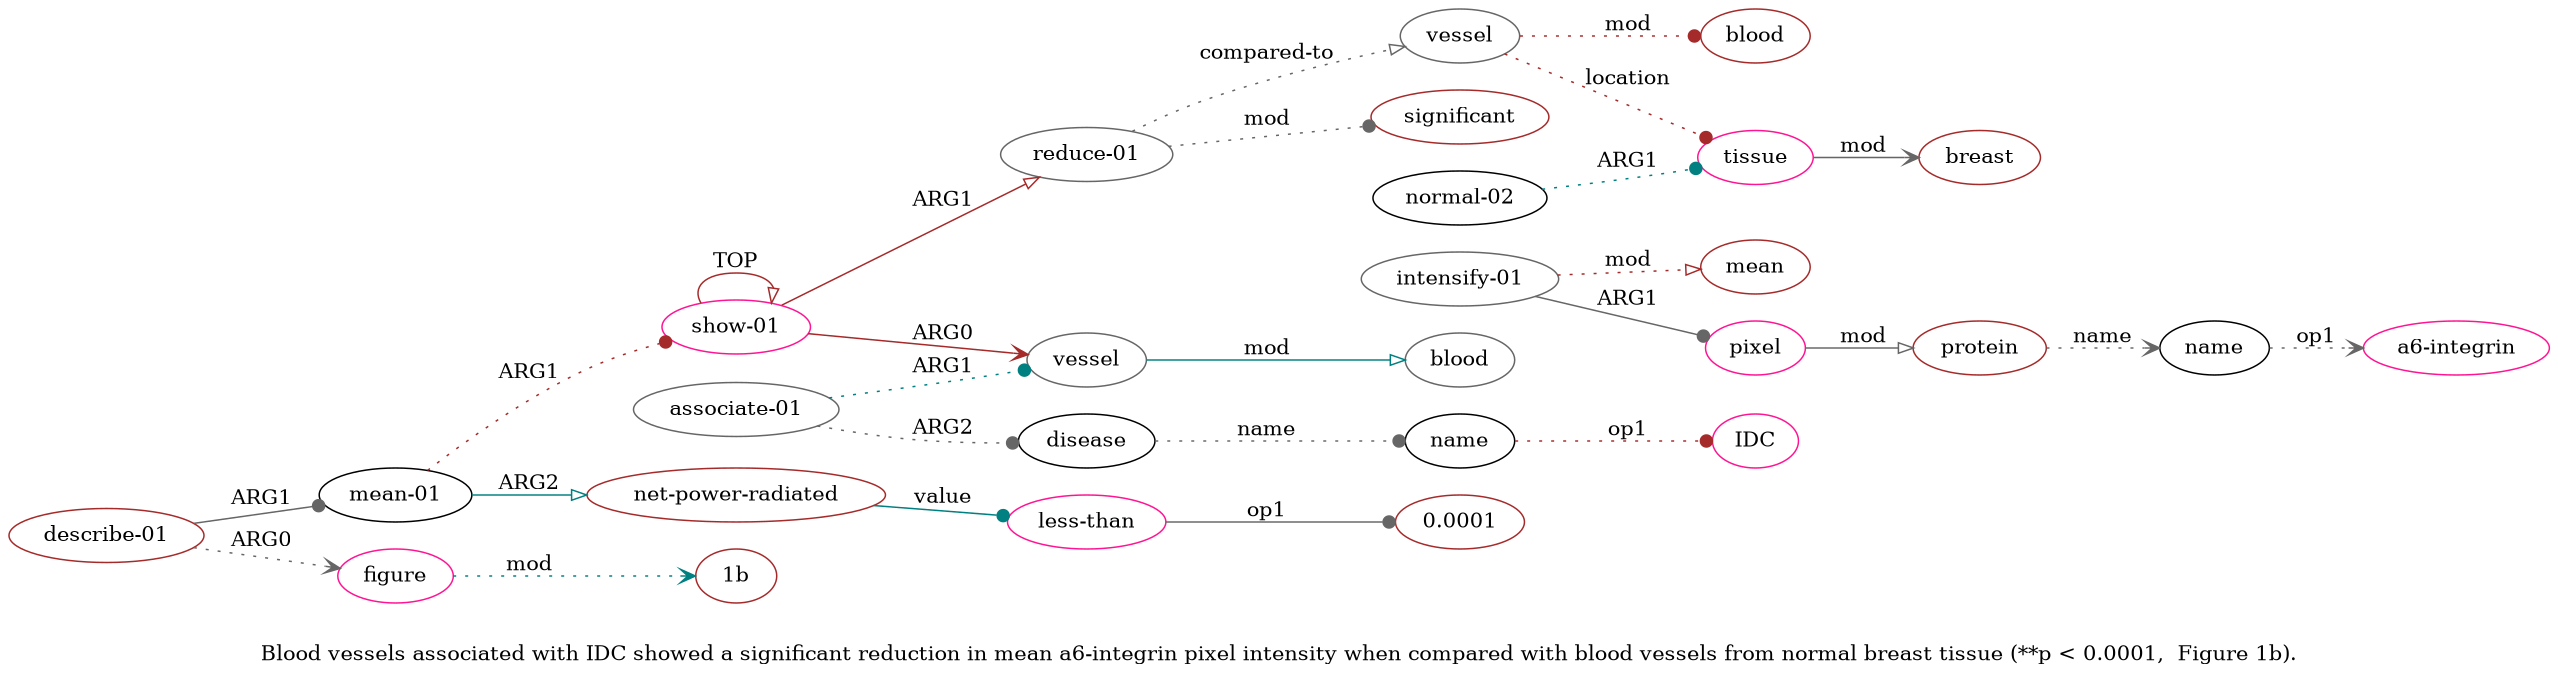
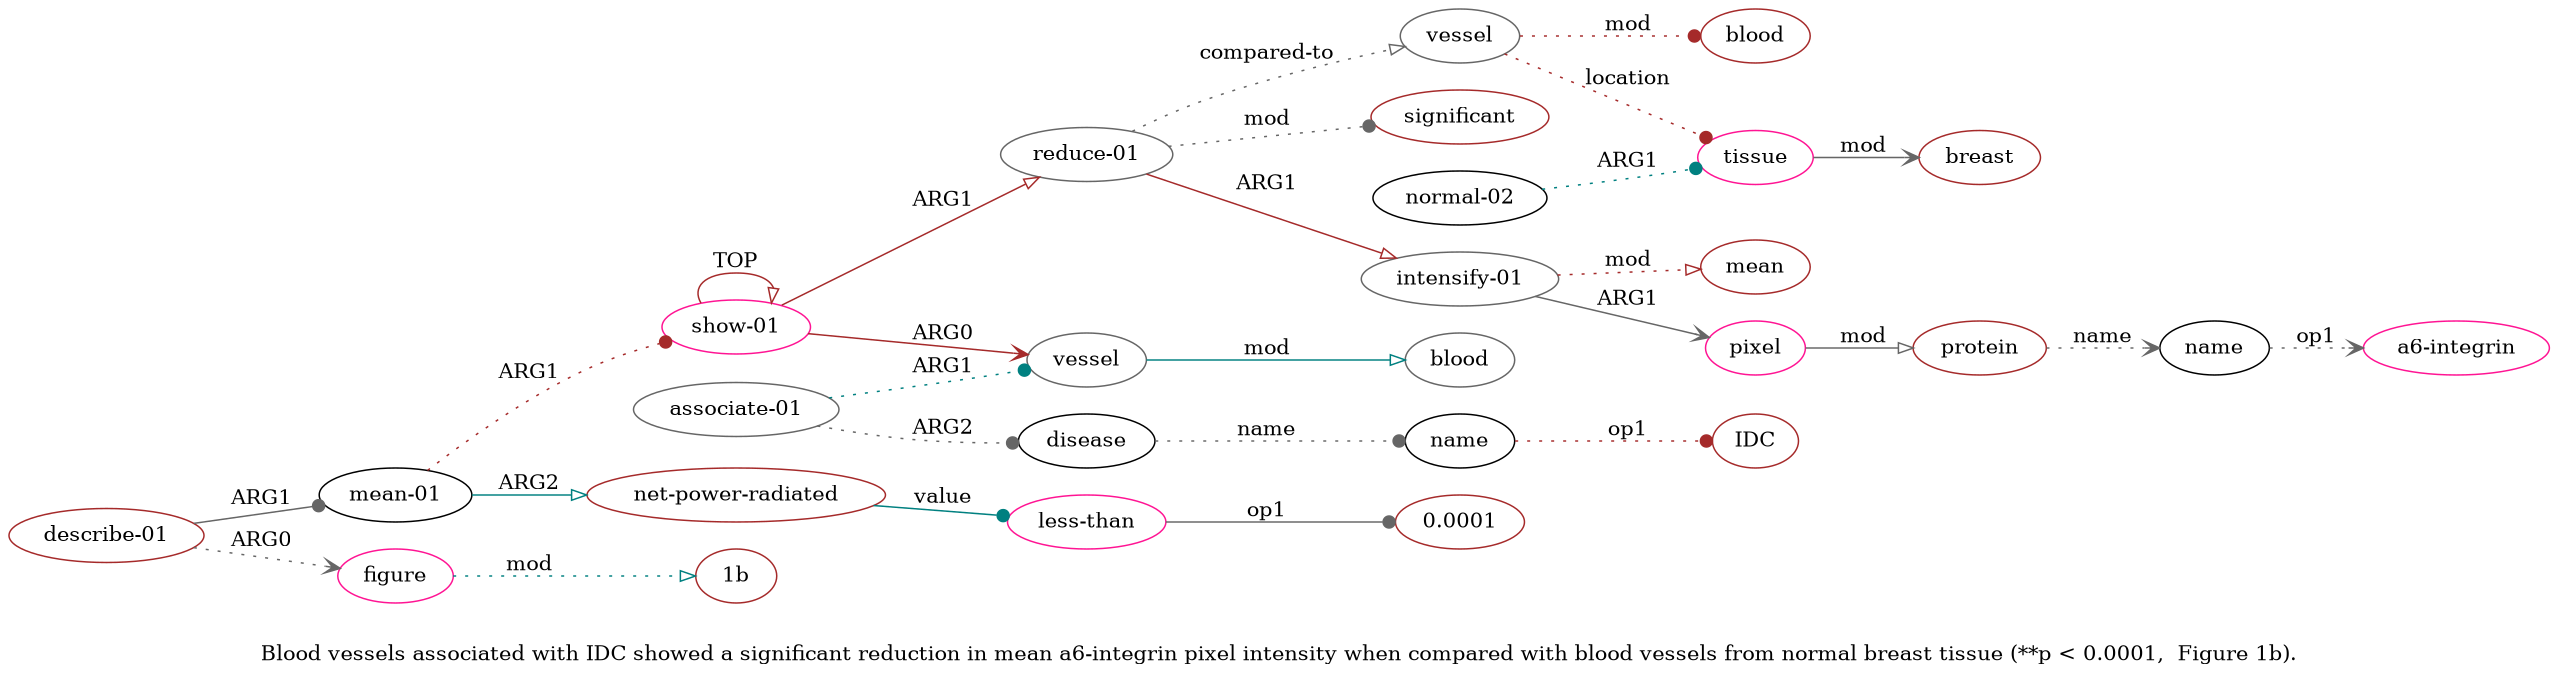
edge "reduce-01" -> "intensify-01": added, label "ARG1"
edge "intensify-01" -> "pixel": arrowhead dot -> vee
node "IDC": color deeppink -> brown
edge "figure" -> "1b": arrowhead vee -> onormal
